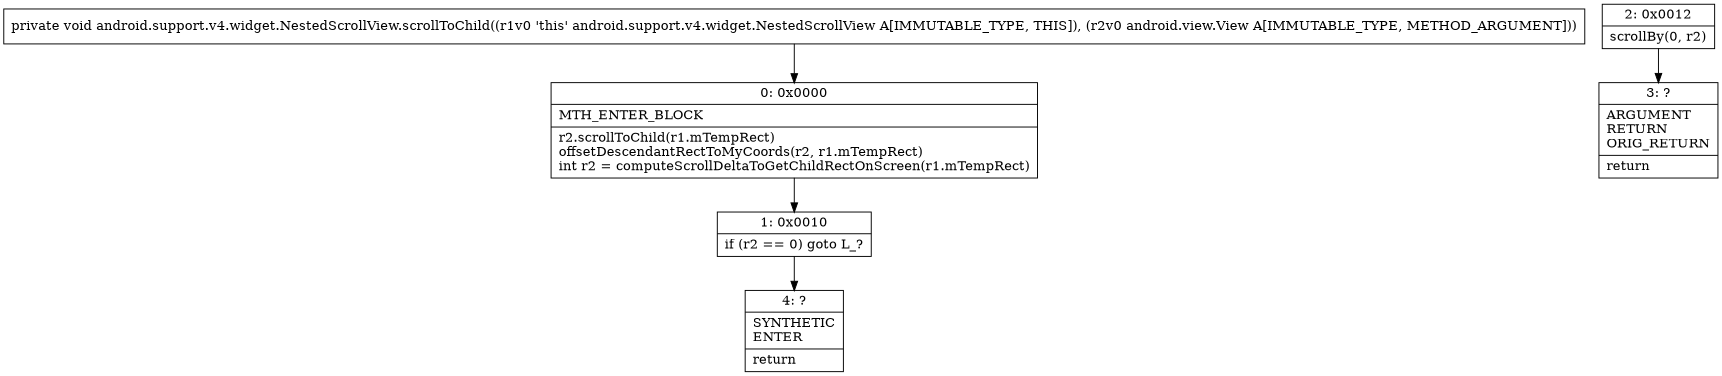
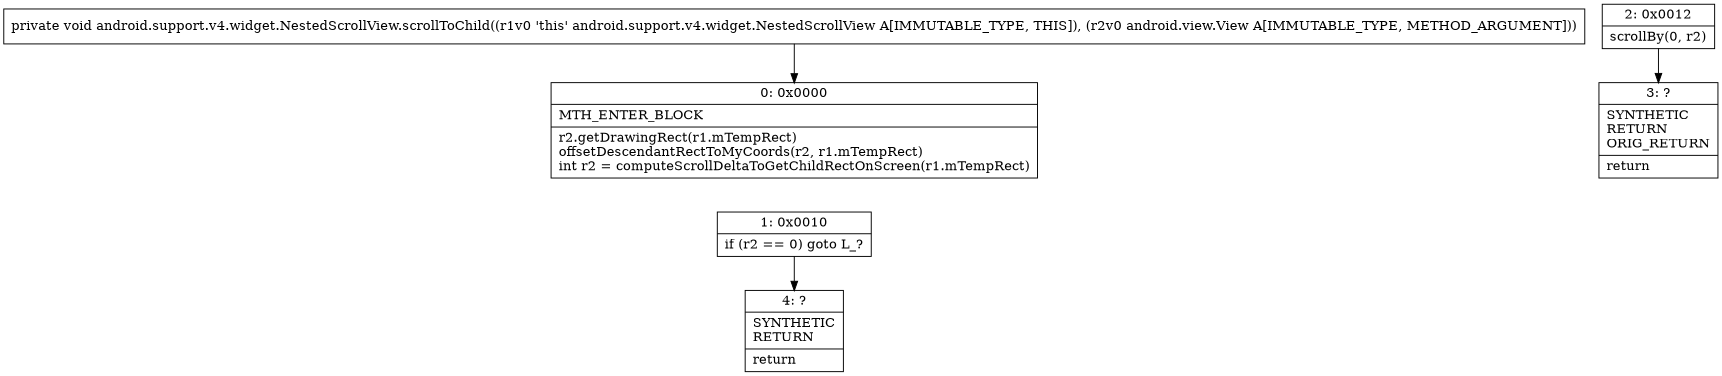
node "3: ?": text "ARGUMENT" -> "SYNTHETIC"
node "0: 0x0000": text "r2.scrollToChild(r1.mTempRect)" -> "r2.getDrawingRect(r1.mTempRect)"
edge "0: 0x0000" -> "1: 0x0010": removed
node "4: ?": text "ENTER" -> "RETURN"
